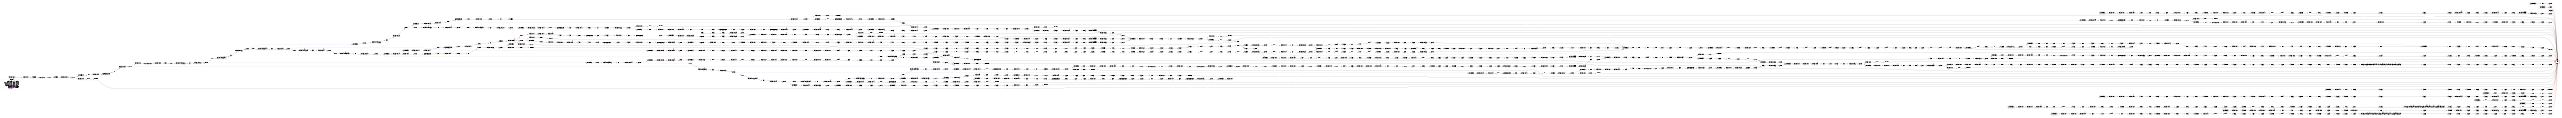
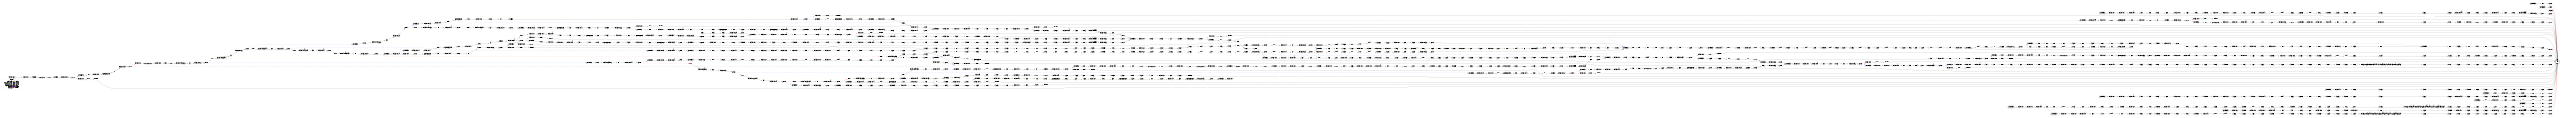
node "PUSH2 0x054b": added
